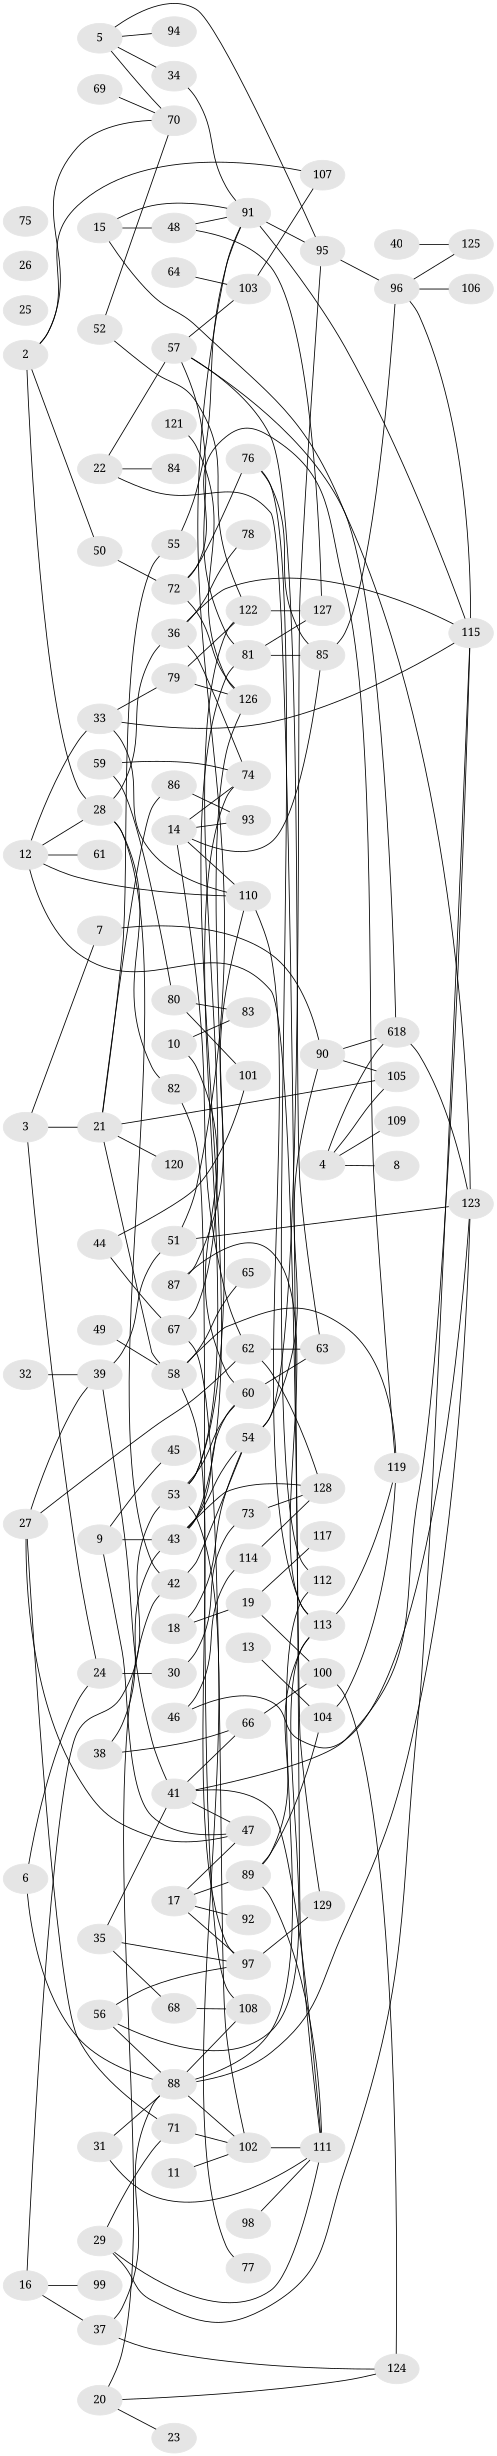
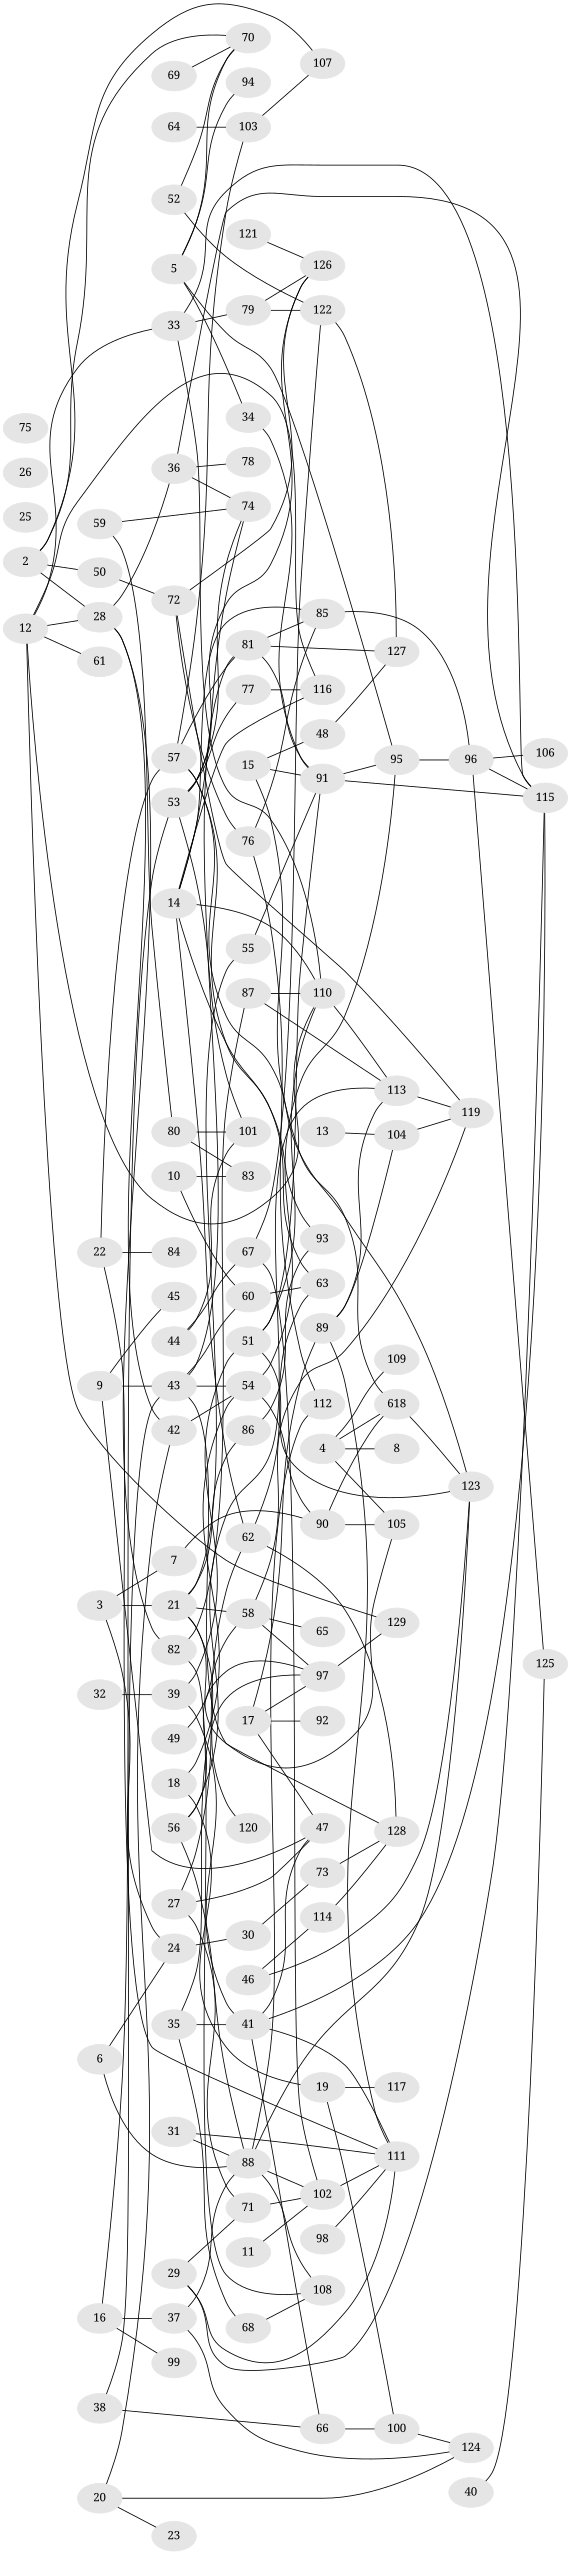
edge "91" -- "48": now "91" -- "81"
node "116": added
edge "110" -- "51": added
edge "87" -- "82": added
edge "60" -- "53": now "101" -- "53"
edge "39" -- "27": removed
